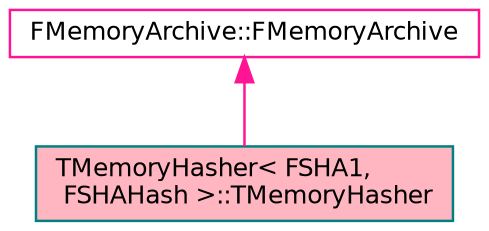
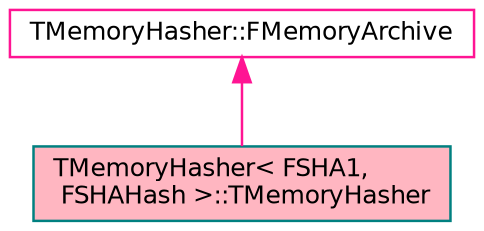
node "FMemoryArchive::FMemoryArchive": label "FMemoryArchive::FMemoryArchive" -> "TMemoryHasher::FMemoryArchive"
